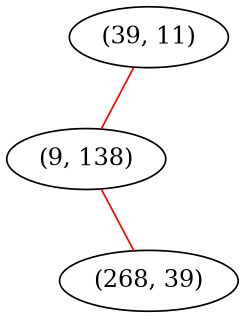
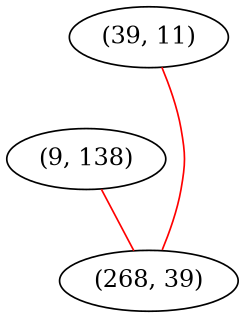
edge "(39, 11)" -- "(9, 138)": now "(39, 11)" -- "(268, 39)"
